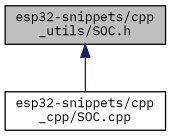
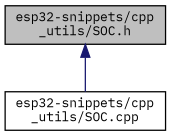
node "esp32-snippets/cpp _cpp/SOC.cpp": label "esp32-snippets/cpp _cpp/SOC.cpp" -> "esp32-snippets/cpp _utils/SOC.cpp"
